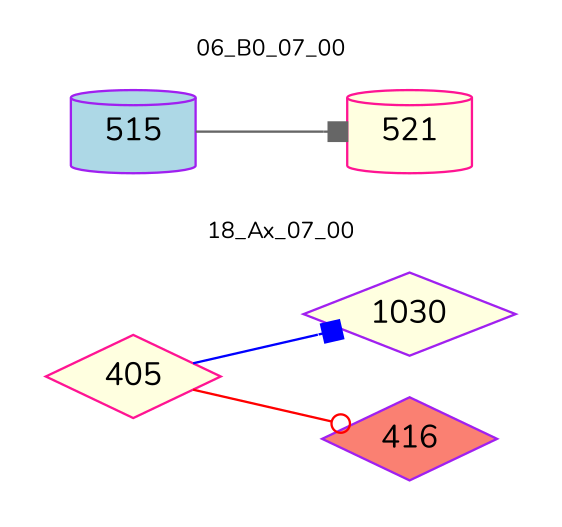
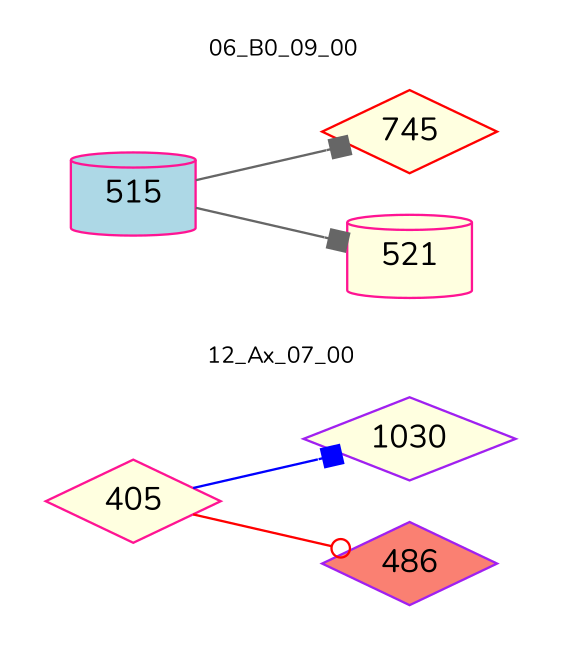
cluster "06_B0_07_00": label "06_B0_07_00" -> "06_B0_09_00"
node "515": color purple -> deeppink
node "745": added
cluster "18_Ax_07_00": label "18_Ax_07_00" -> "12_Ax_07_00"
node "416": label "416" -> "486"
